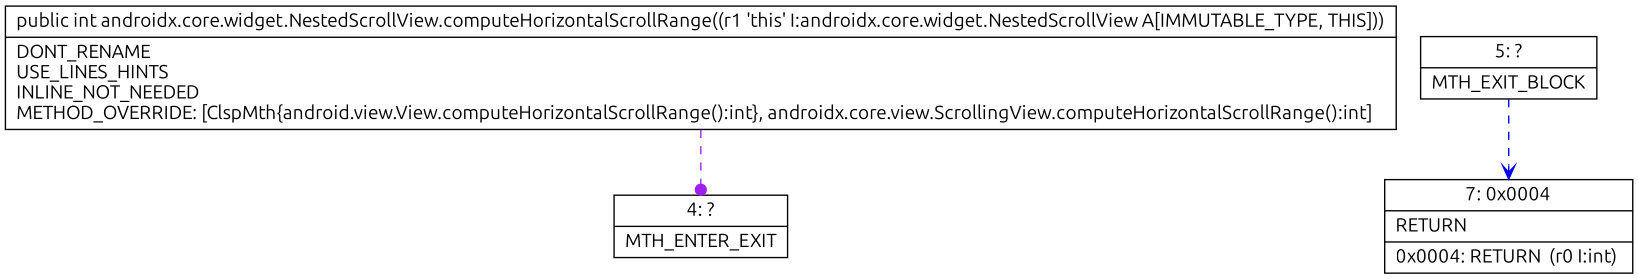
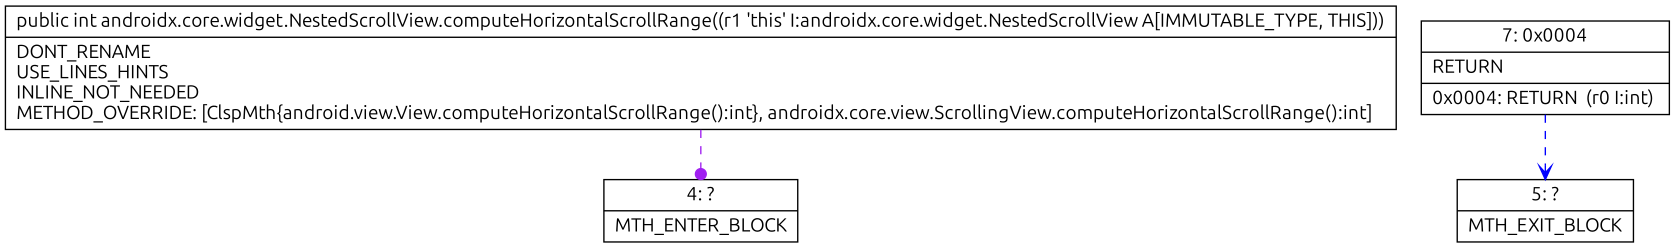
edge "5: ?" -> "7: 0x0004": reversed
node "4: ?": text "MTH_ENTER_EXIT" -> "MTH_ENTER_BLOCK"
